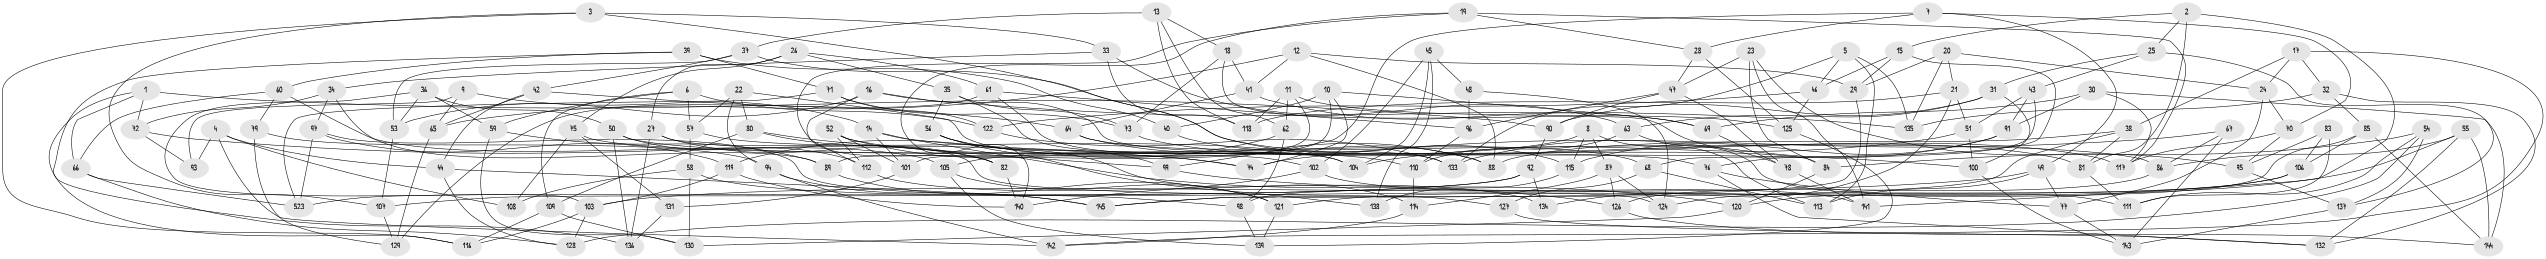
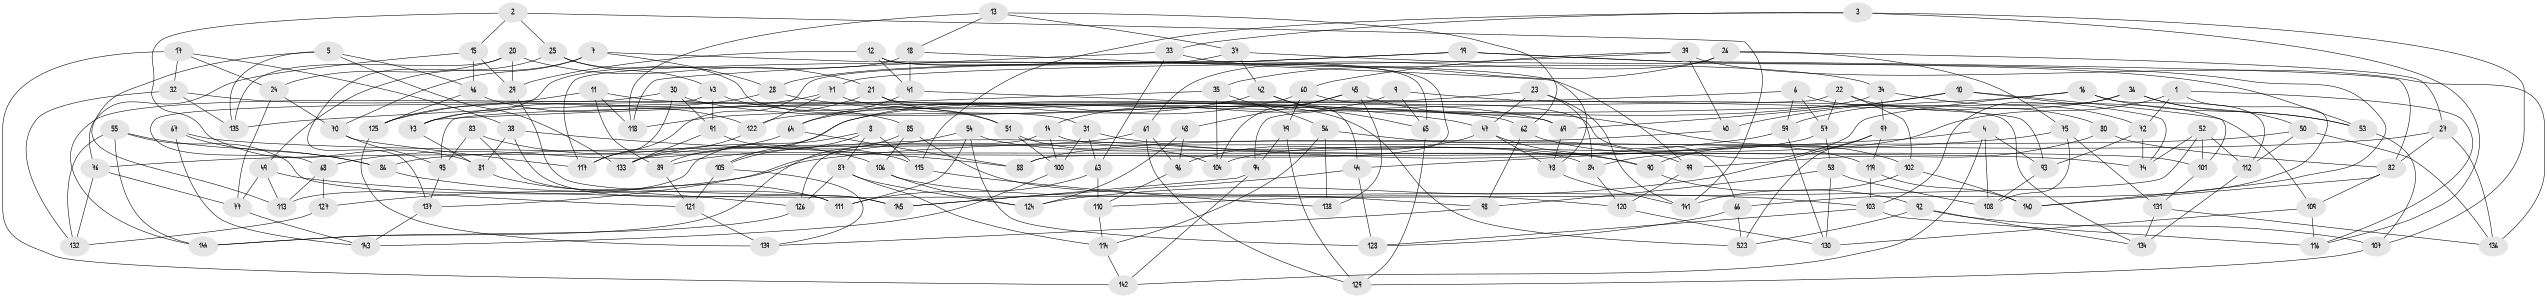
edge "80" -- "109": now "82" -- "109"
edge "93" -- "108": added
edge "131" -- "134": added
